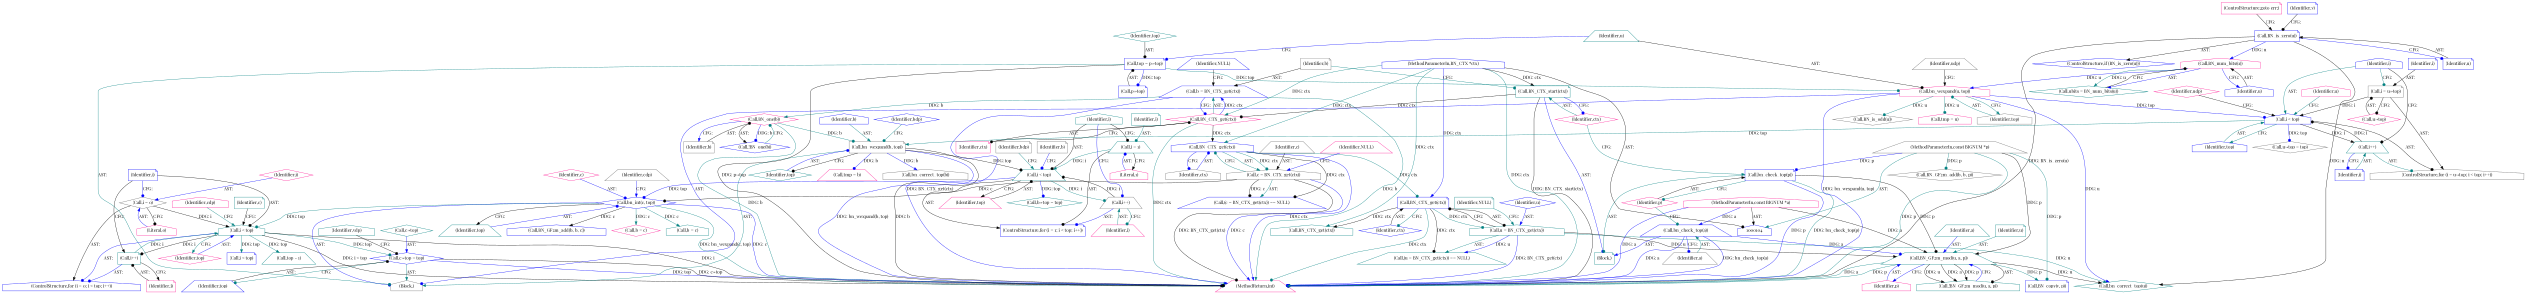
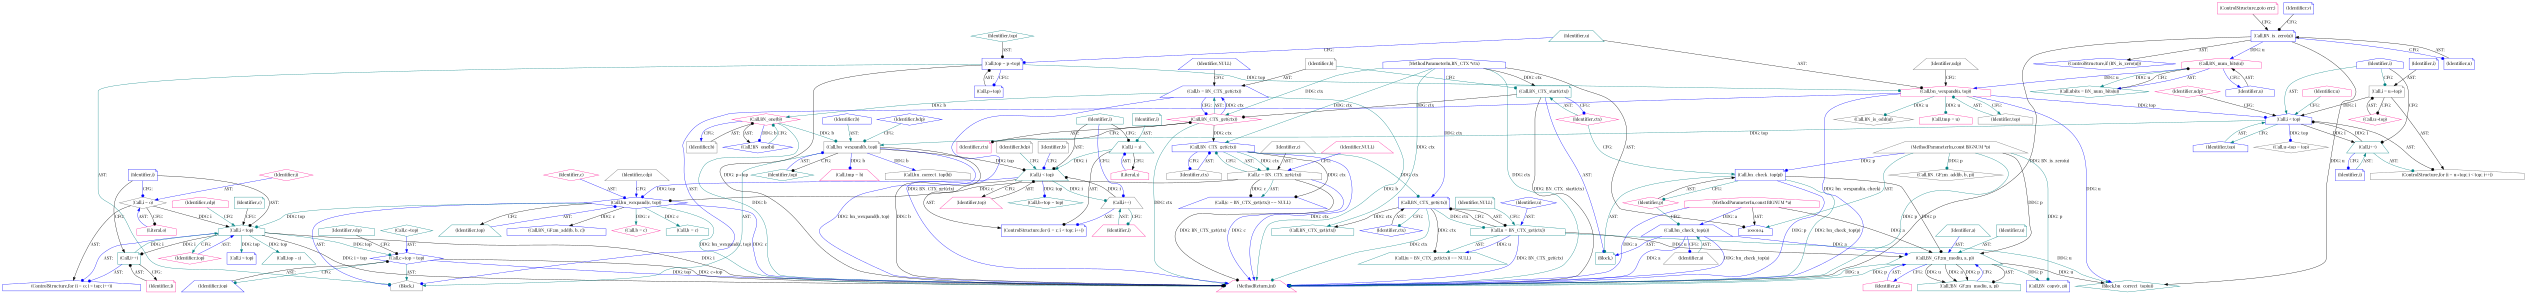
edge "(Call,top = p->top)" -> "(Call,p->top)": label "DDG: top" -> "CFG: "
edge "(Call,bn_wexpand(u, top))" -> "(MethodReturn,int)": label "DDG: bn_wexpand(u, top)" -> "DDG: bn_wexpand(u, check)"
node "(Call,bn_int(c, top))": label "(Call,bn_int(c, top))" -> "(Call,bn_wexpand(c, top))"
node "(Call,bn_correct_top(u))": label "(Call,bn_correct_top(u))" -> "(Block,bn_correct_top(u))"
